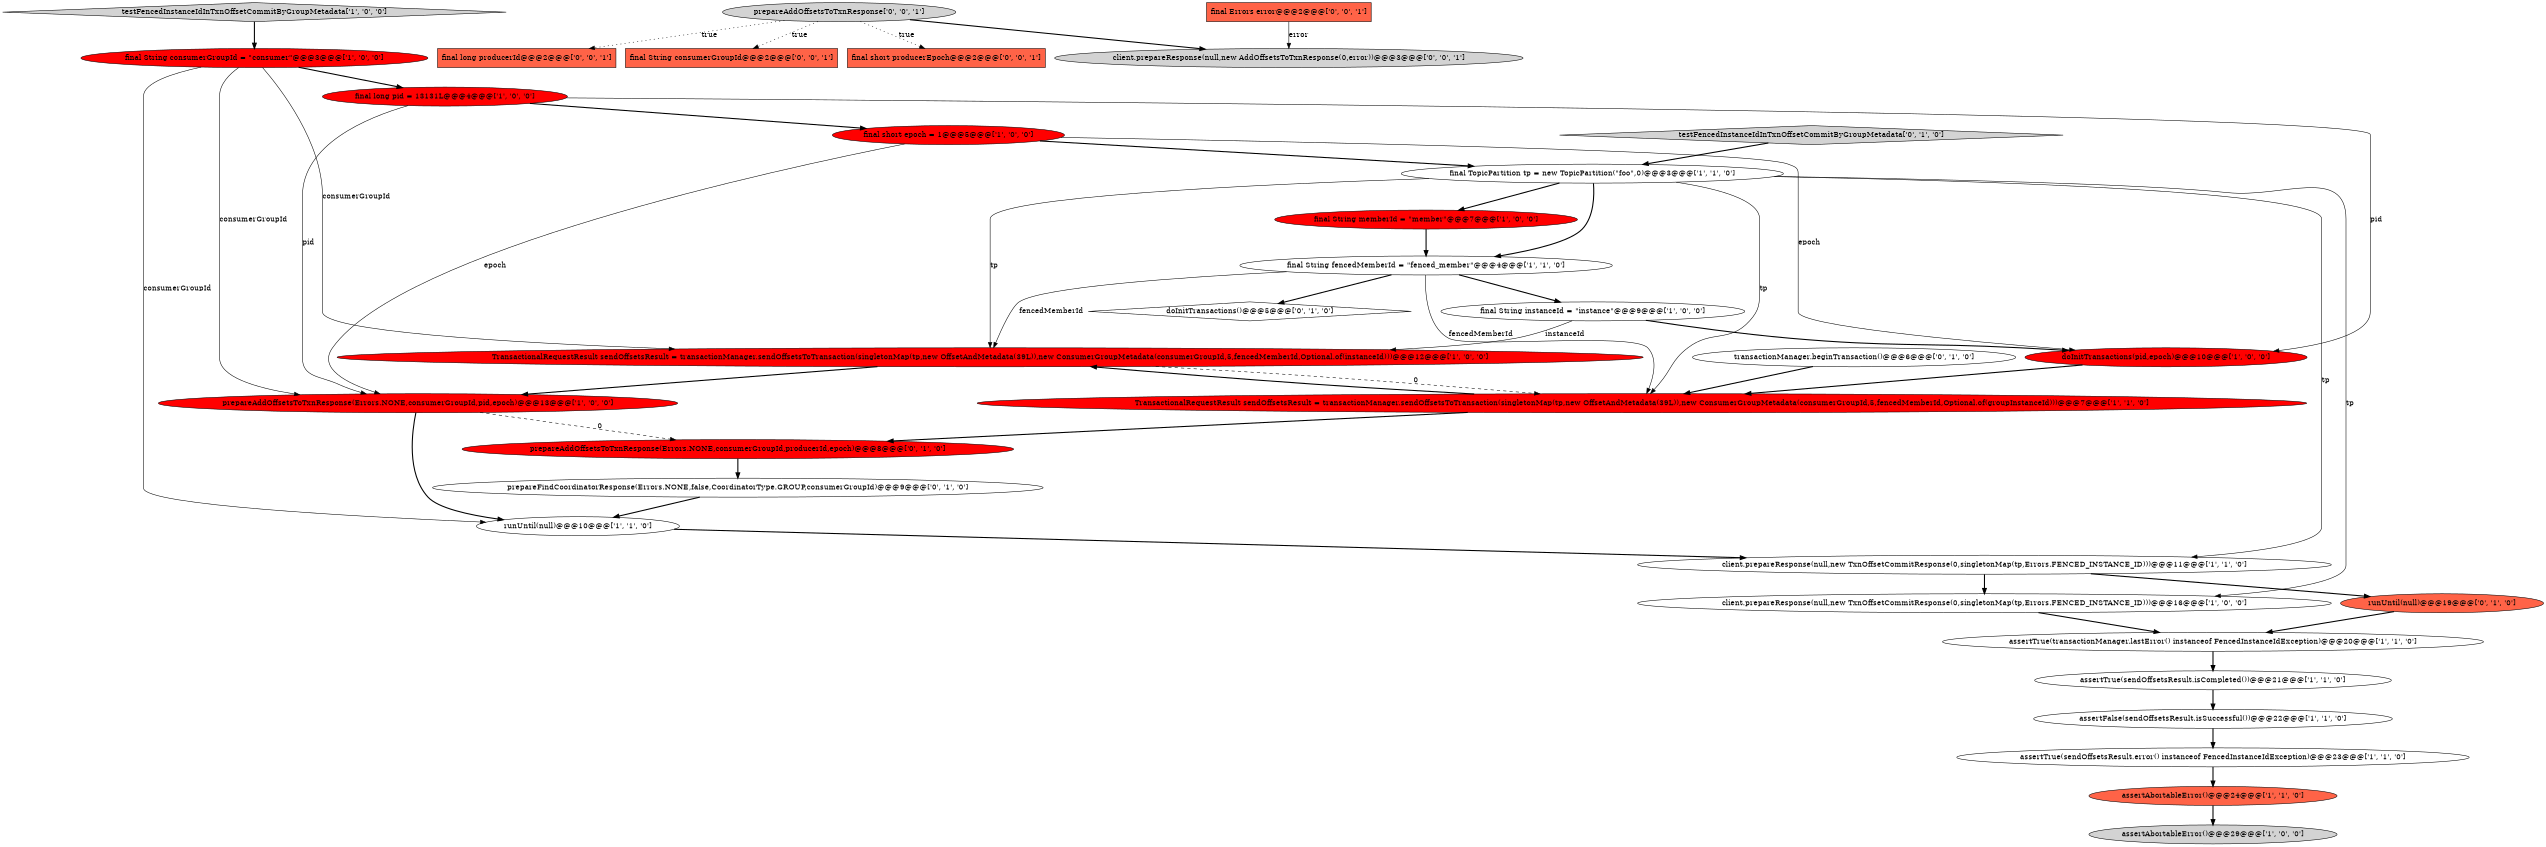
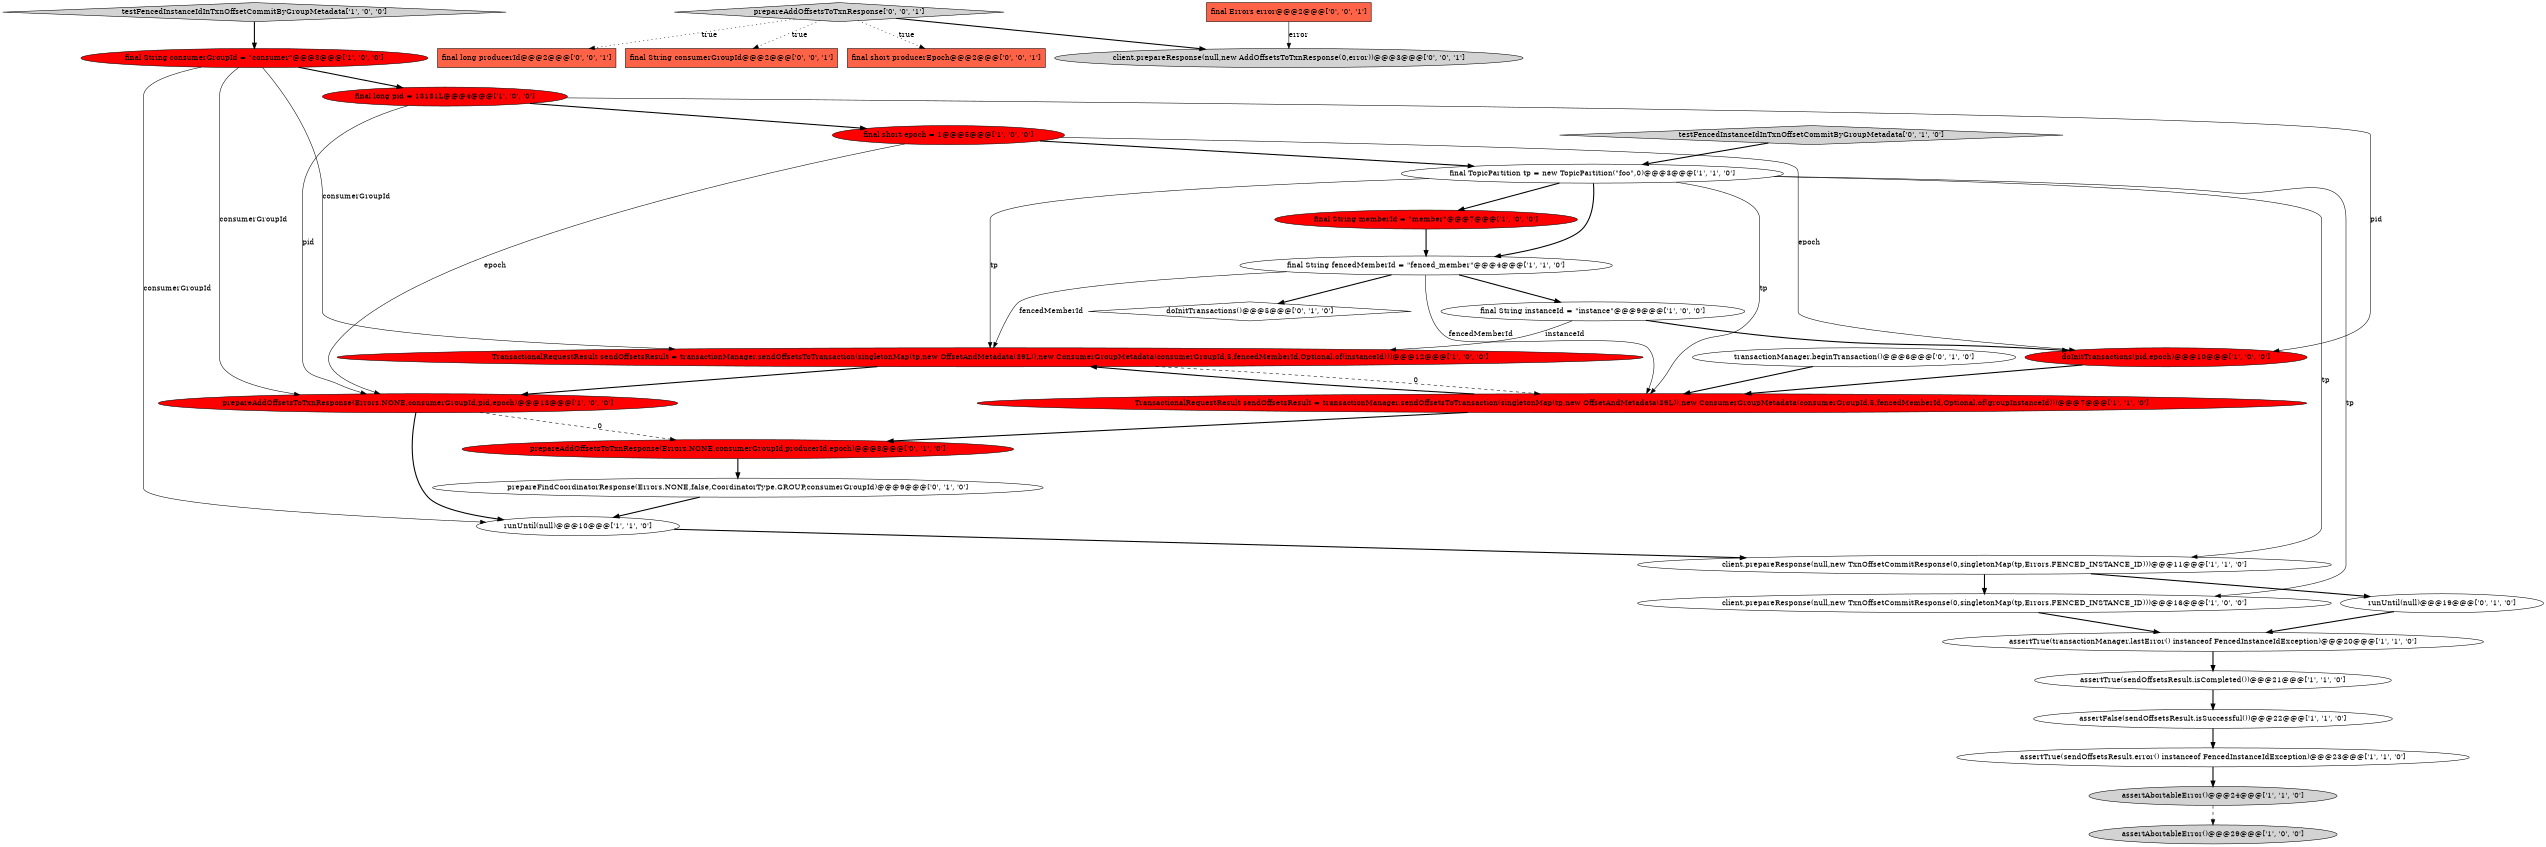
node "prepareAddOffsetsToTxnResponse['0', '0', '1']": shape ellipse -> diamond
node "runUntil(null)@@@19@@@['0', '1', '0']": fillcolor tomato -> white
node "assertAbortableError()@@@24@@@['1', '1', '0']": fillcolor tomato -> lightgray
edge "assertAbortableError()@@@24@@@['1', '1', '0']" -> "assertAbortableError()@@@29@@@['1', '0', '0']": style bold -> dashed
